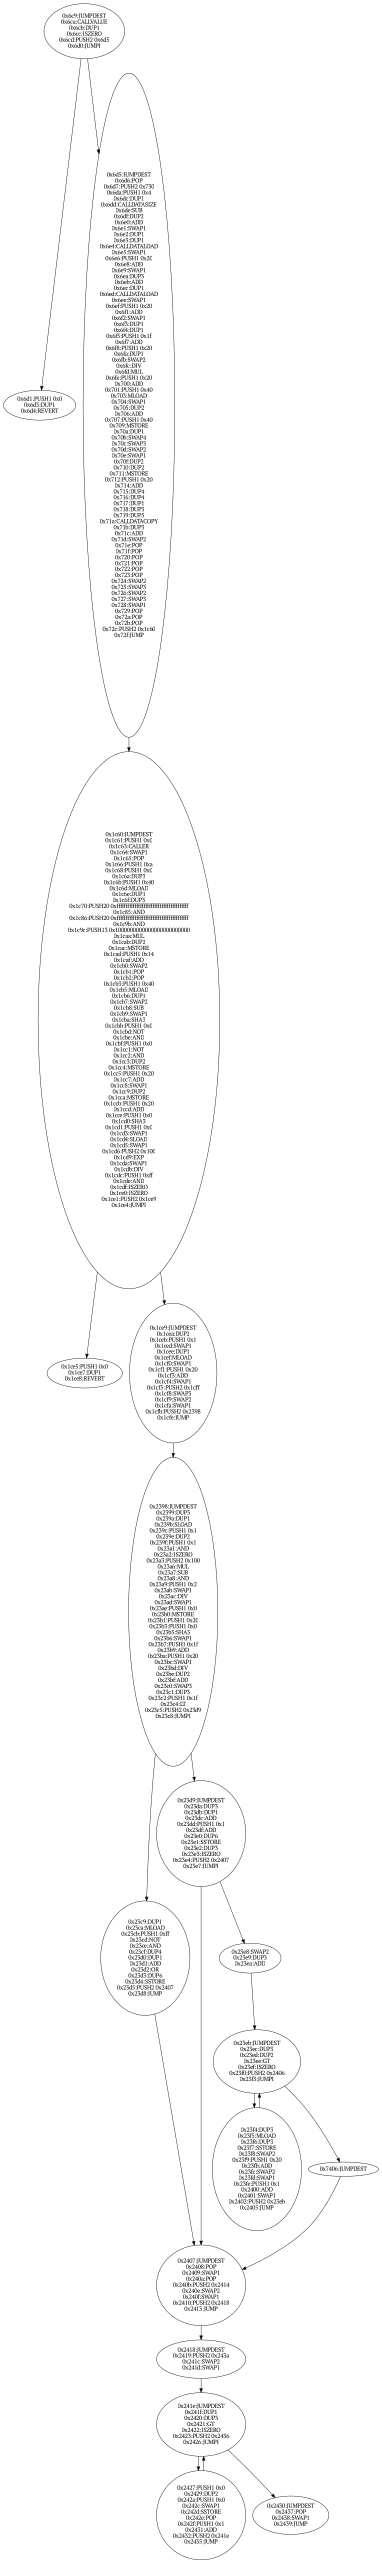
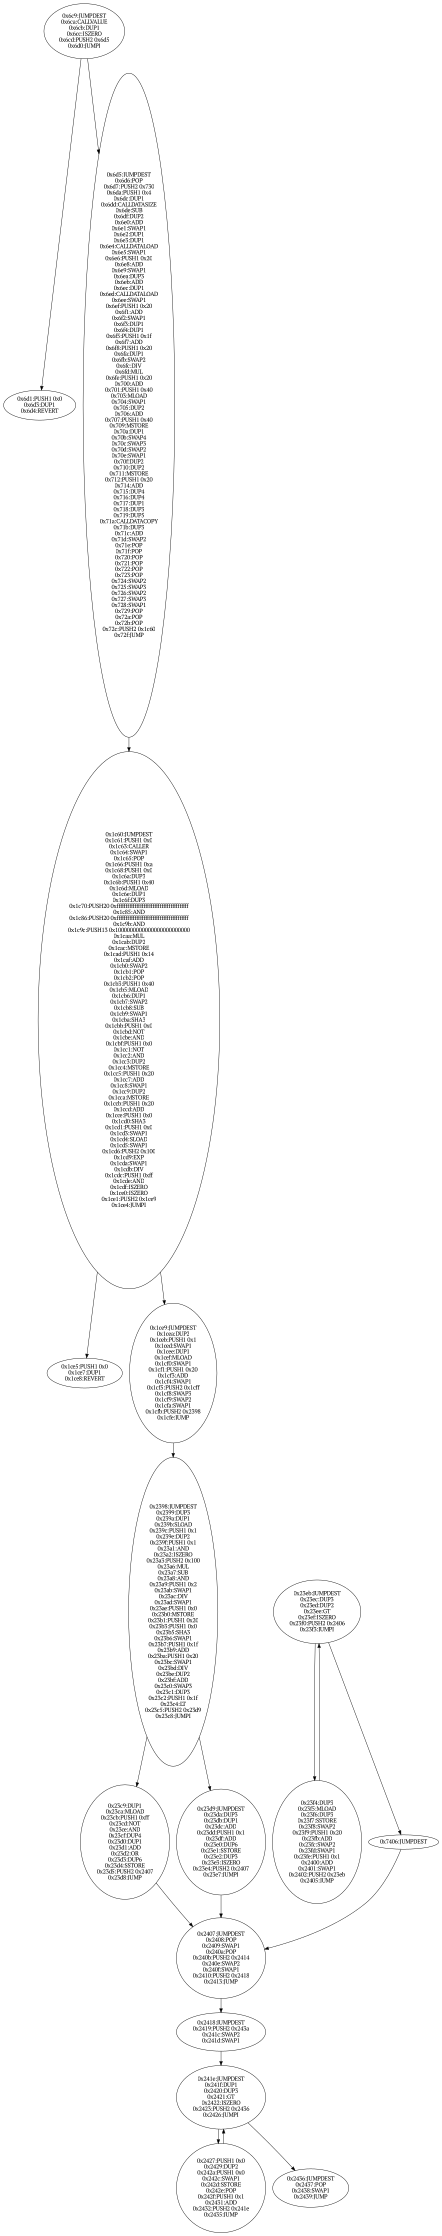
node "0x23e8:SWAP2 0x23e9:DUP3 0x23ea:ADD": removed
node "0x2430:JUMPDEST 0x2437:POP 0x2438:SWAP1 0x2439:JUMP": label "0x2430:JUMPDEST 0x2437:POP 0x2438:SWAP1 0x2439:JUMP" -> "0x2436:JUMPDEST 0x2437:POP 0x2438:SWAP1 0x2439:JUMP"
